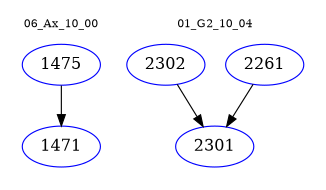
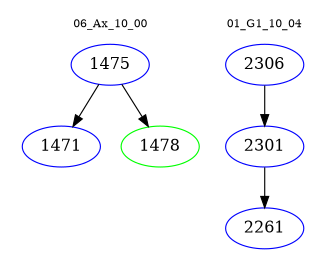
cluster "01_G2_10_04": label "01_G2_10_04" -> "01_G1_10_04"
node "2302": label "2302" -> "2306"
edge "2261" -> "2301": reversed
node "1478": added
